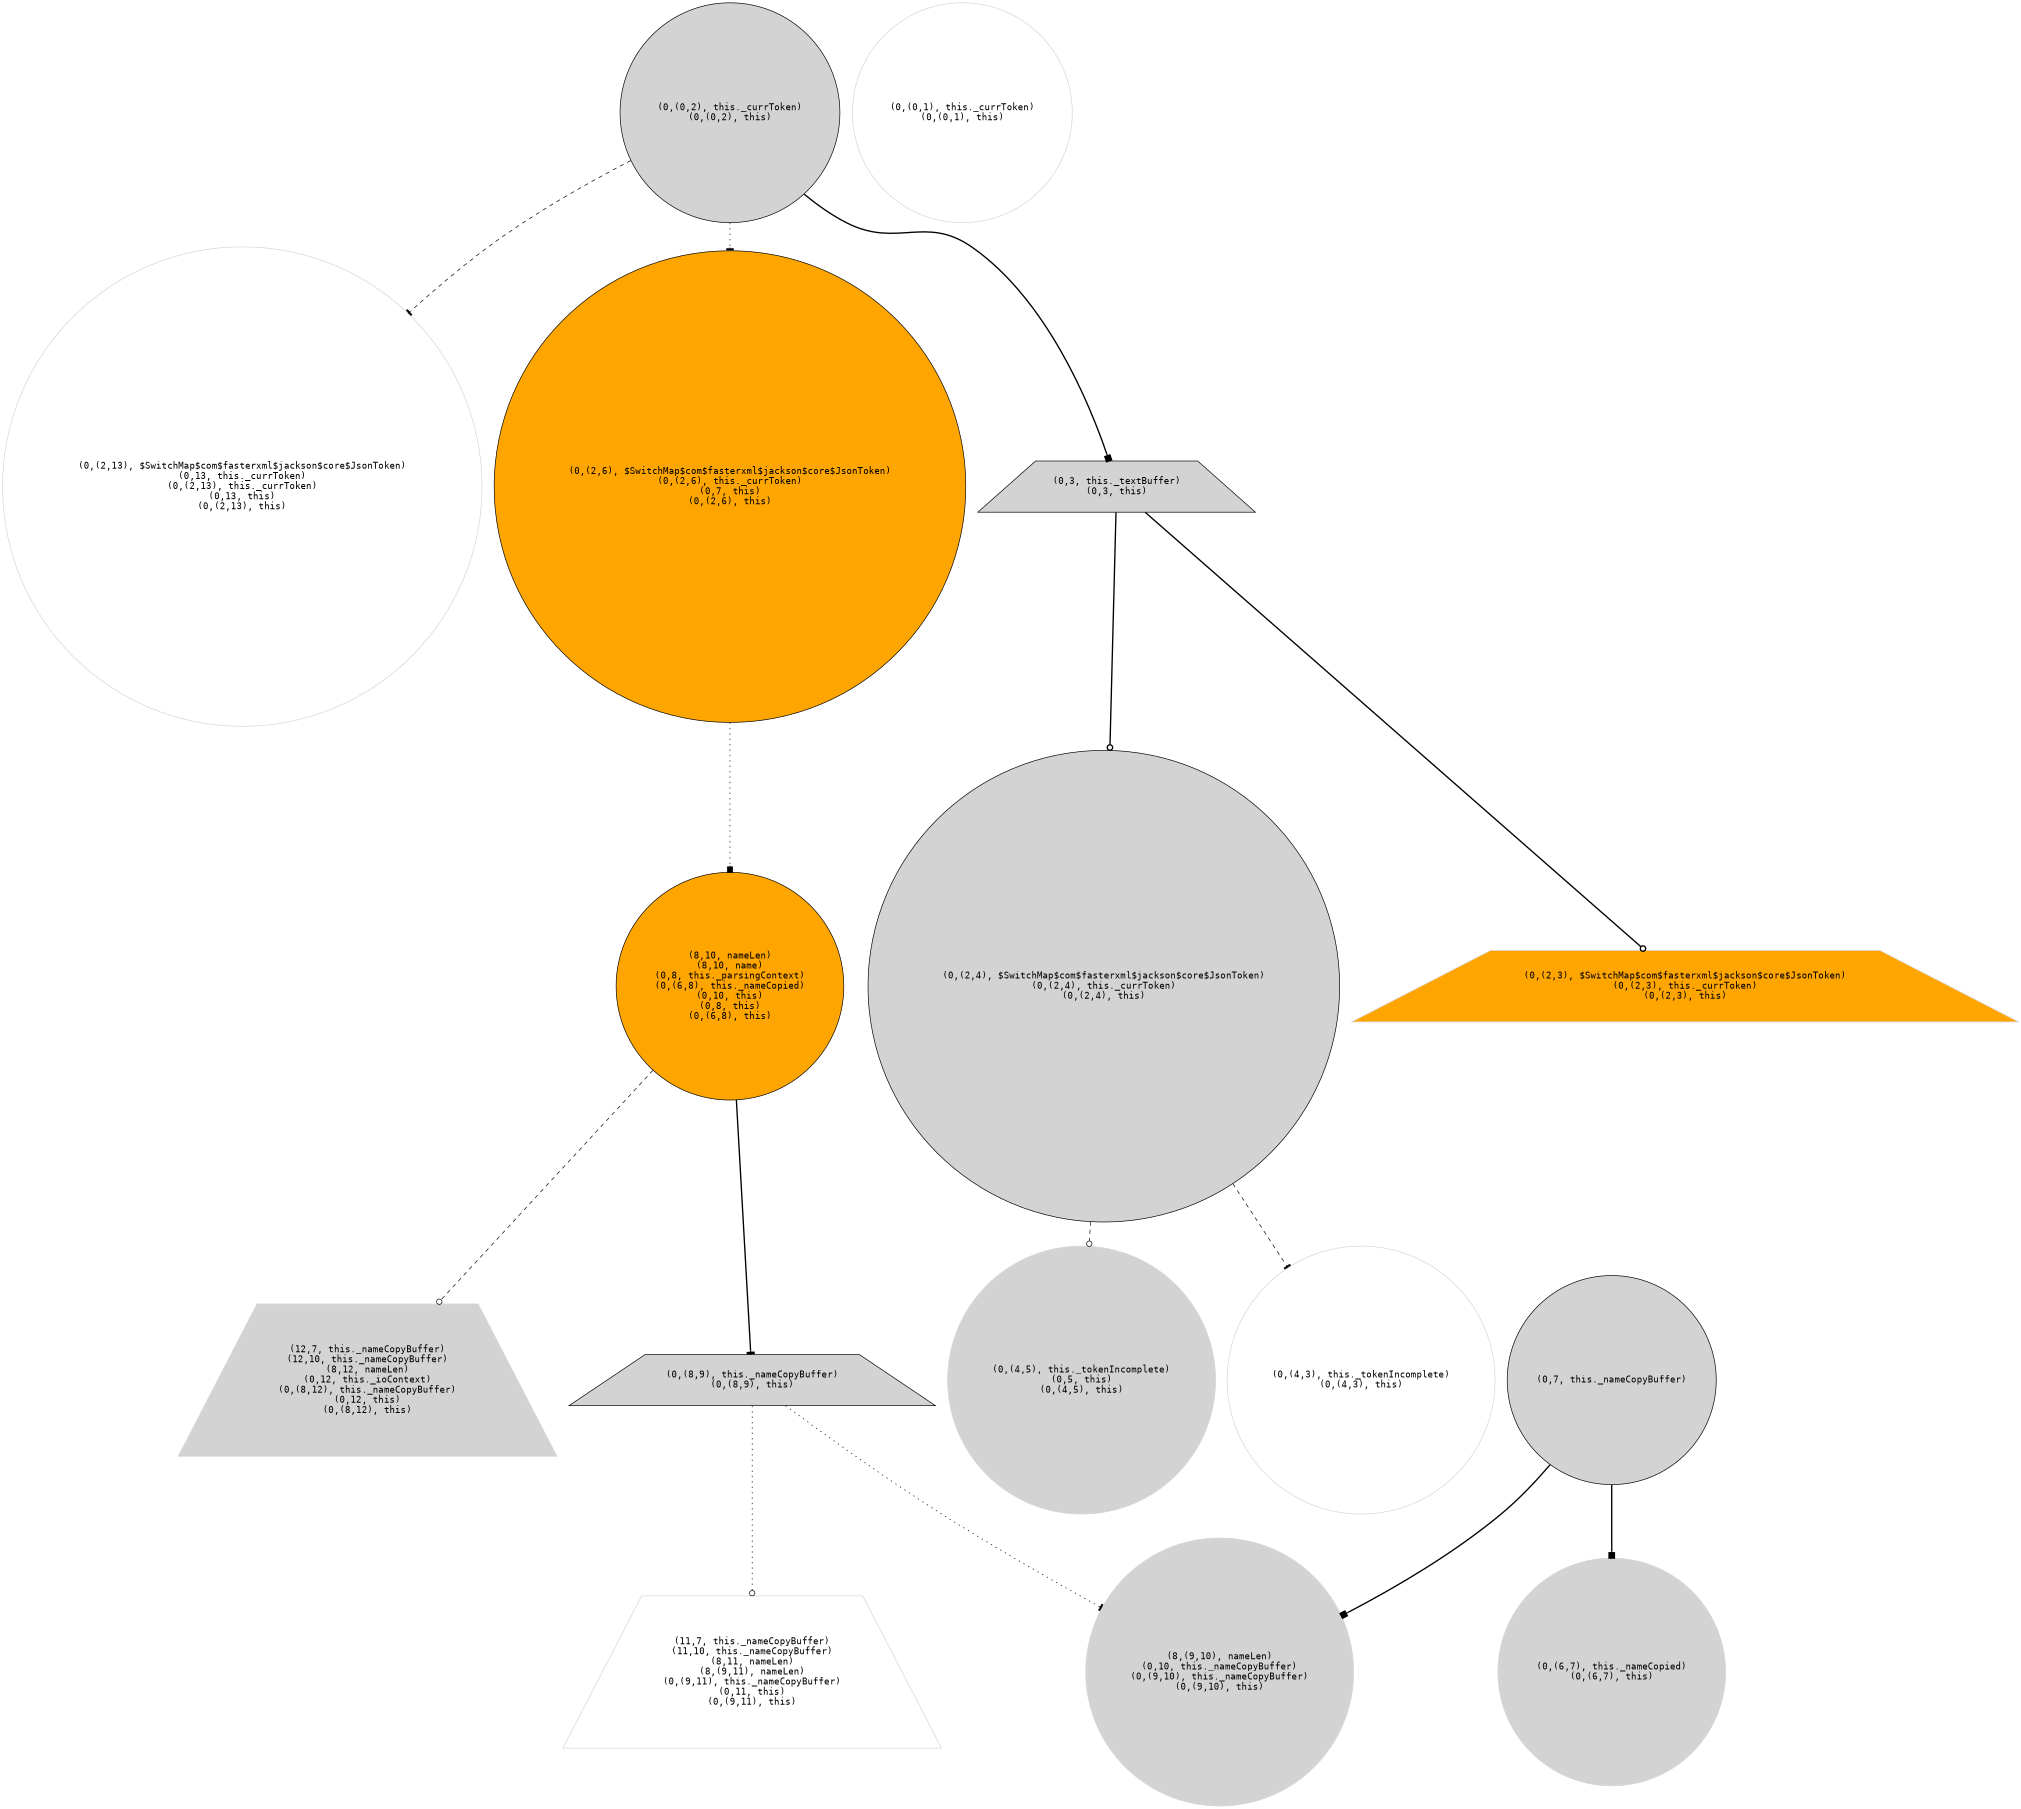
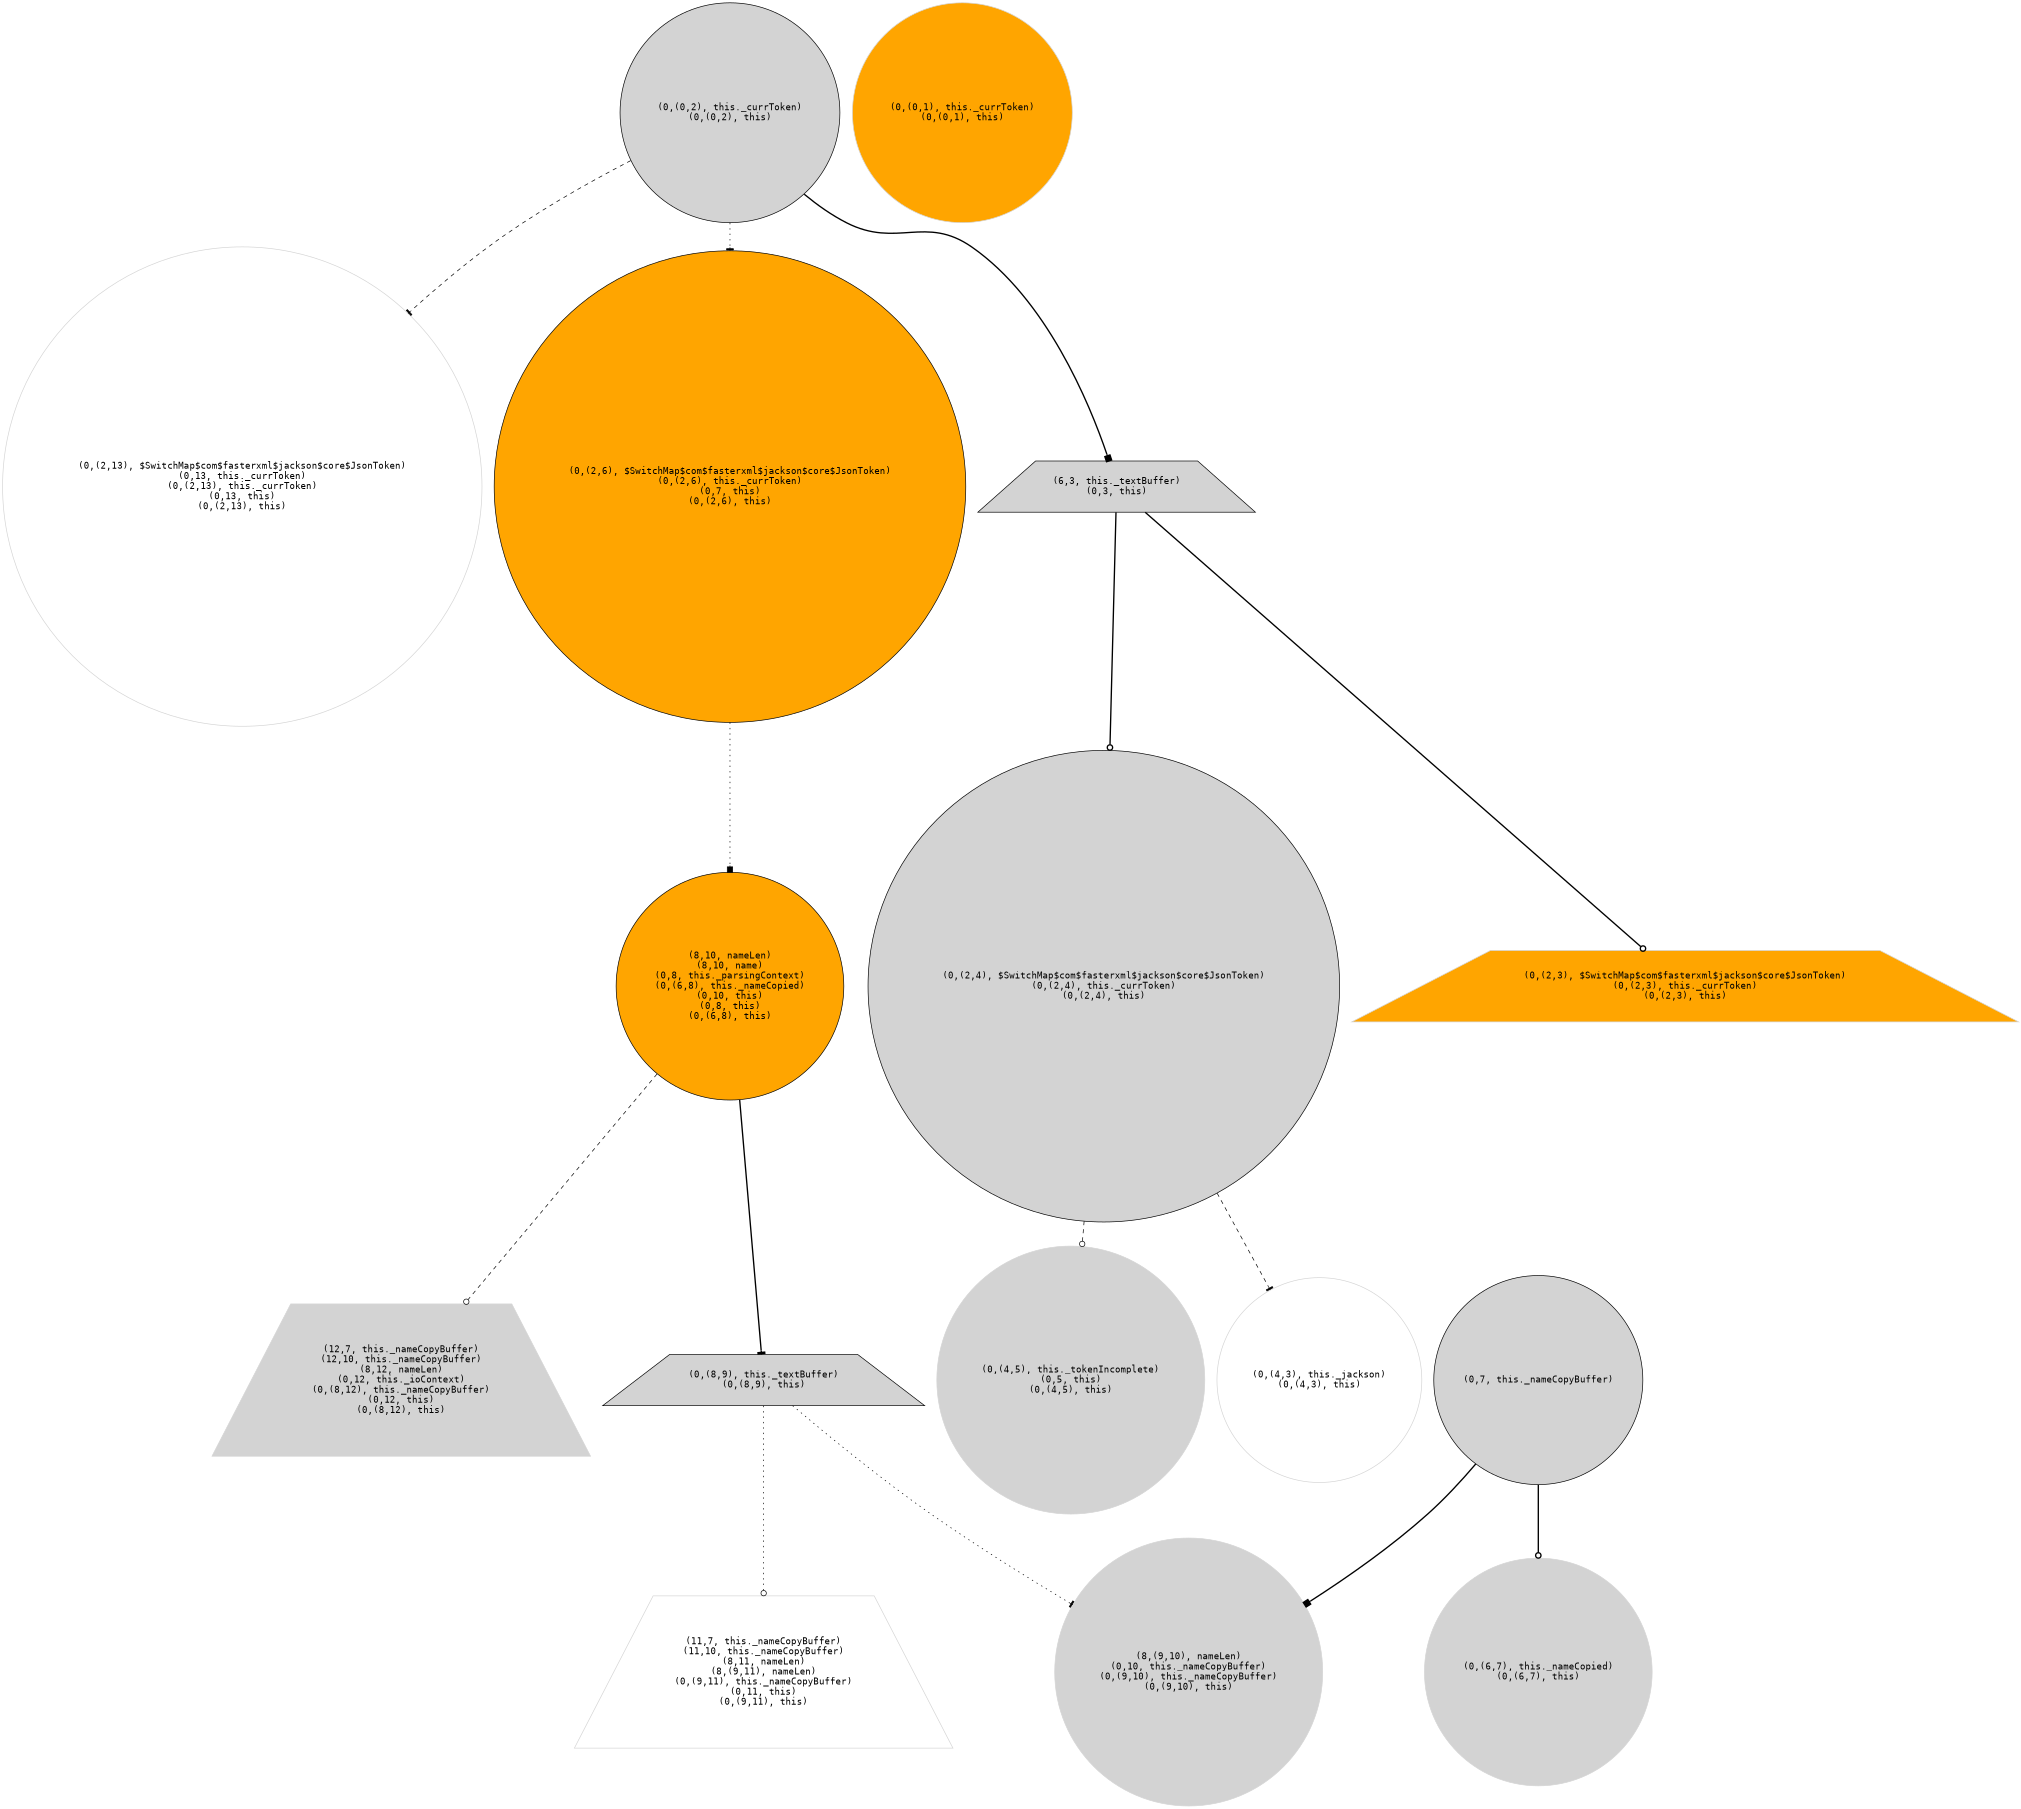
node "(0,(0,1), this._currToken) (0,(0,1), this)": fillcolor white -> orange
node "(0,3, this._textBuffer) (0,3, this)": label "(0,3, this._textBuffer) (0,3, this)" -> "(6,3, this._textBuffer) (0,3, this)"
node "(0,(8,9), this._nameCopyBuffer) (0,(8,9), this)": label "(0,(8,9), this._nameCopyBuffer) (0,(8,9), this)" -> "(0,(8,9), this._textBuffer) (0,(8,9), this)"
node "(0,(4,3), this._tokenIncomplete) (0,(4,3), this)": label "(0,(4,3), this._tokenIncomplete) (0,(4,3), this)" -> "(0,(4,3), this._jackson) (0,(4,3), this)"
edge "(0,7, this._nameCopyBuffer)" -> "(0,(6,7), this._nameCopied) (0,(6,7), this)": arrowhead box -> odot
